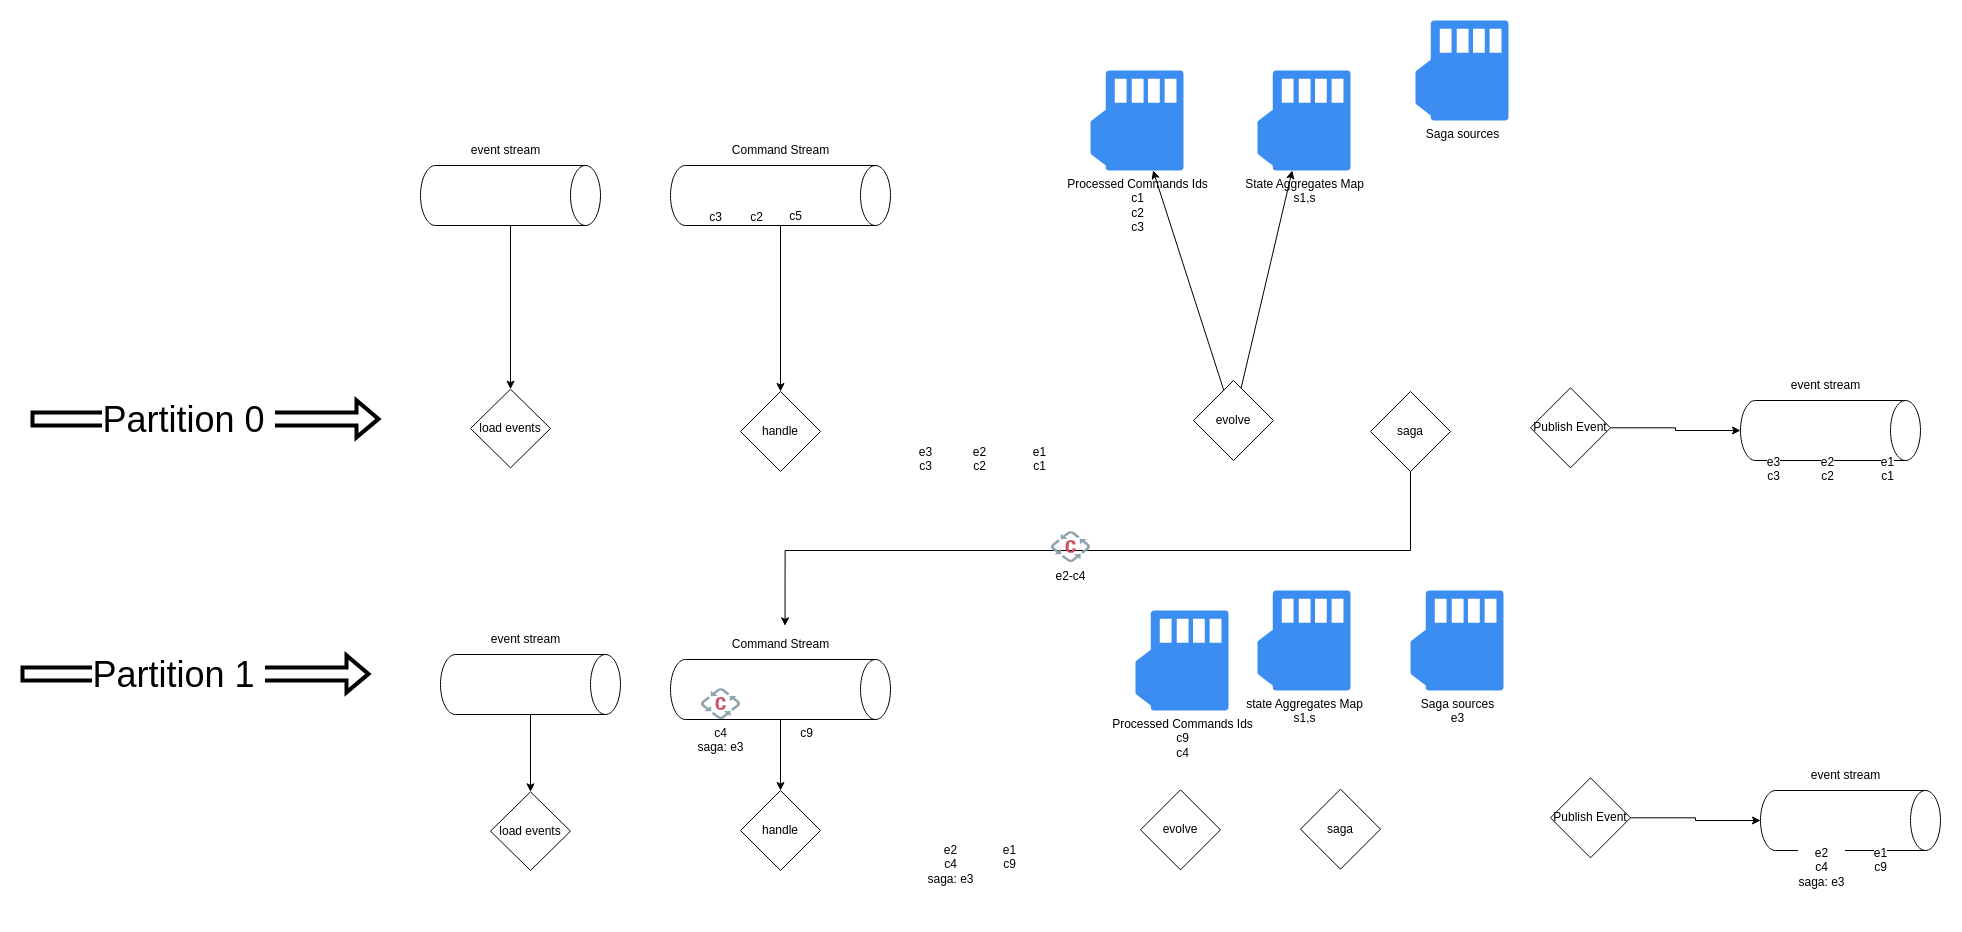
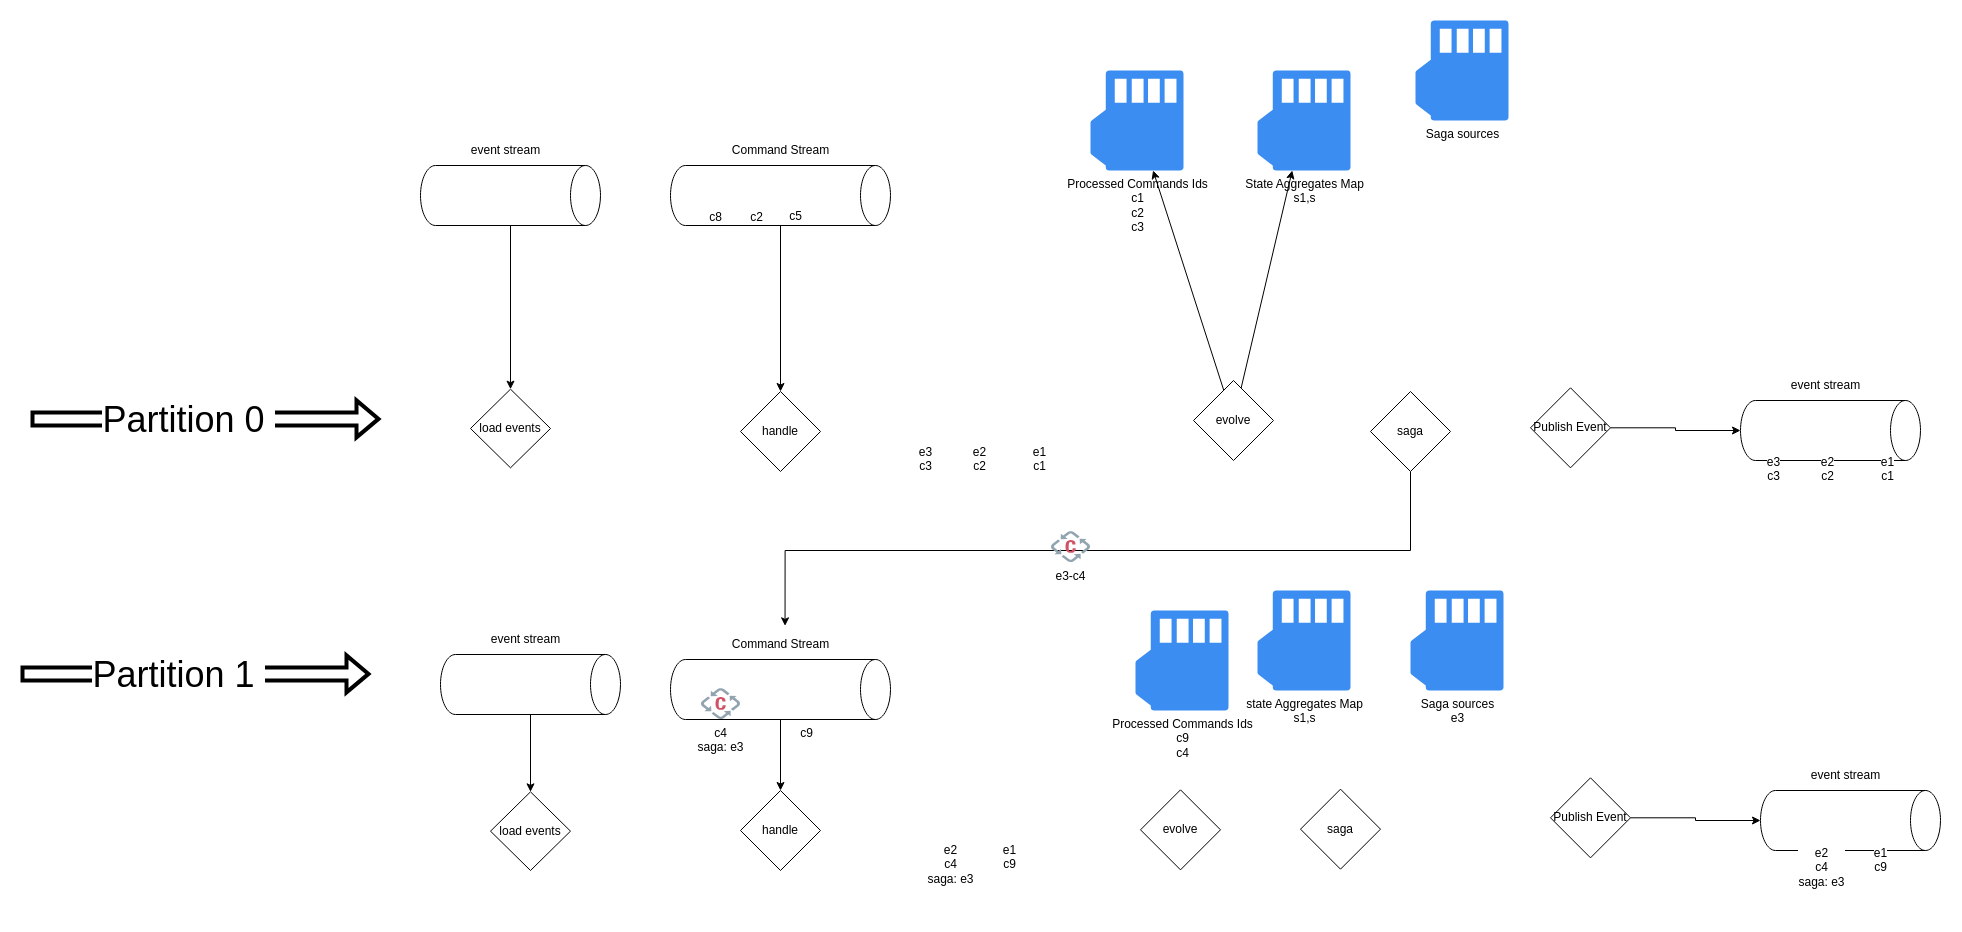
node "c3": label "c3" -> "c8"
node "e2-c4": label "e2-c4" -> "e3-c4"
